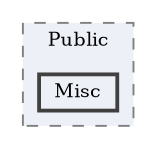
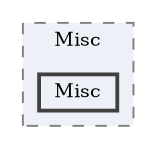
cluster "Public": label "Public" -> "Misc"
